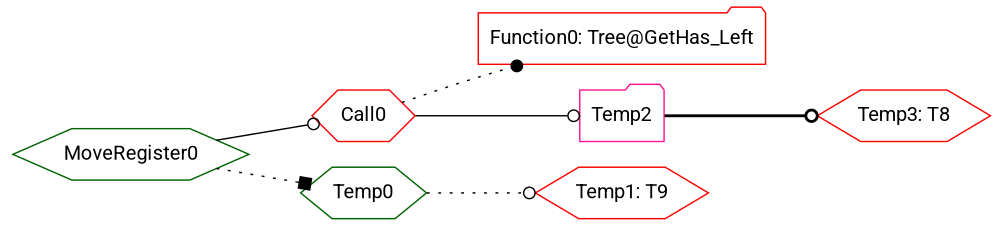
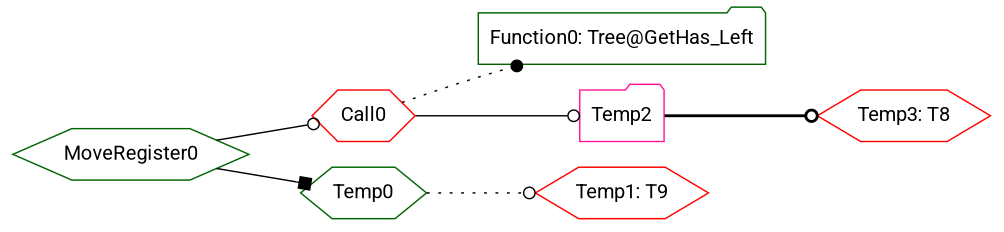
node "Function0: Tree@GetHas_Left": color red -> darkgreen
edge "MoveRegister0" -> "Temp0": style dotted -> solid
